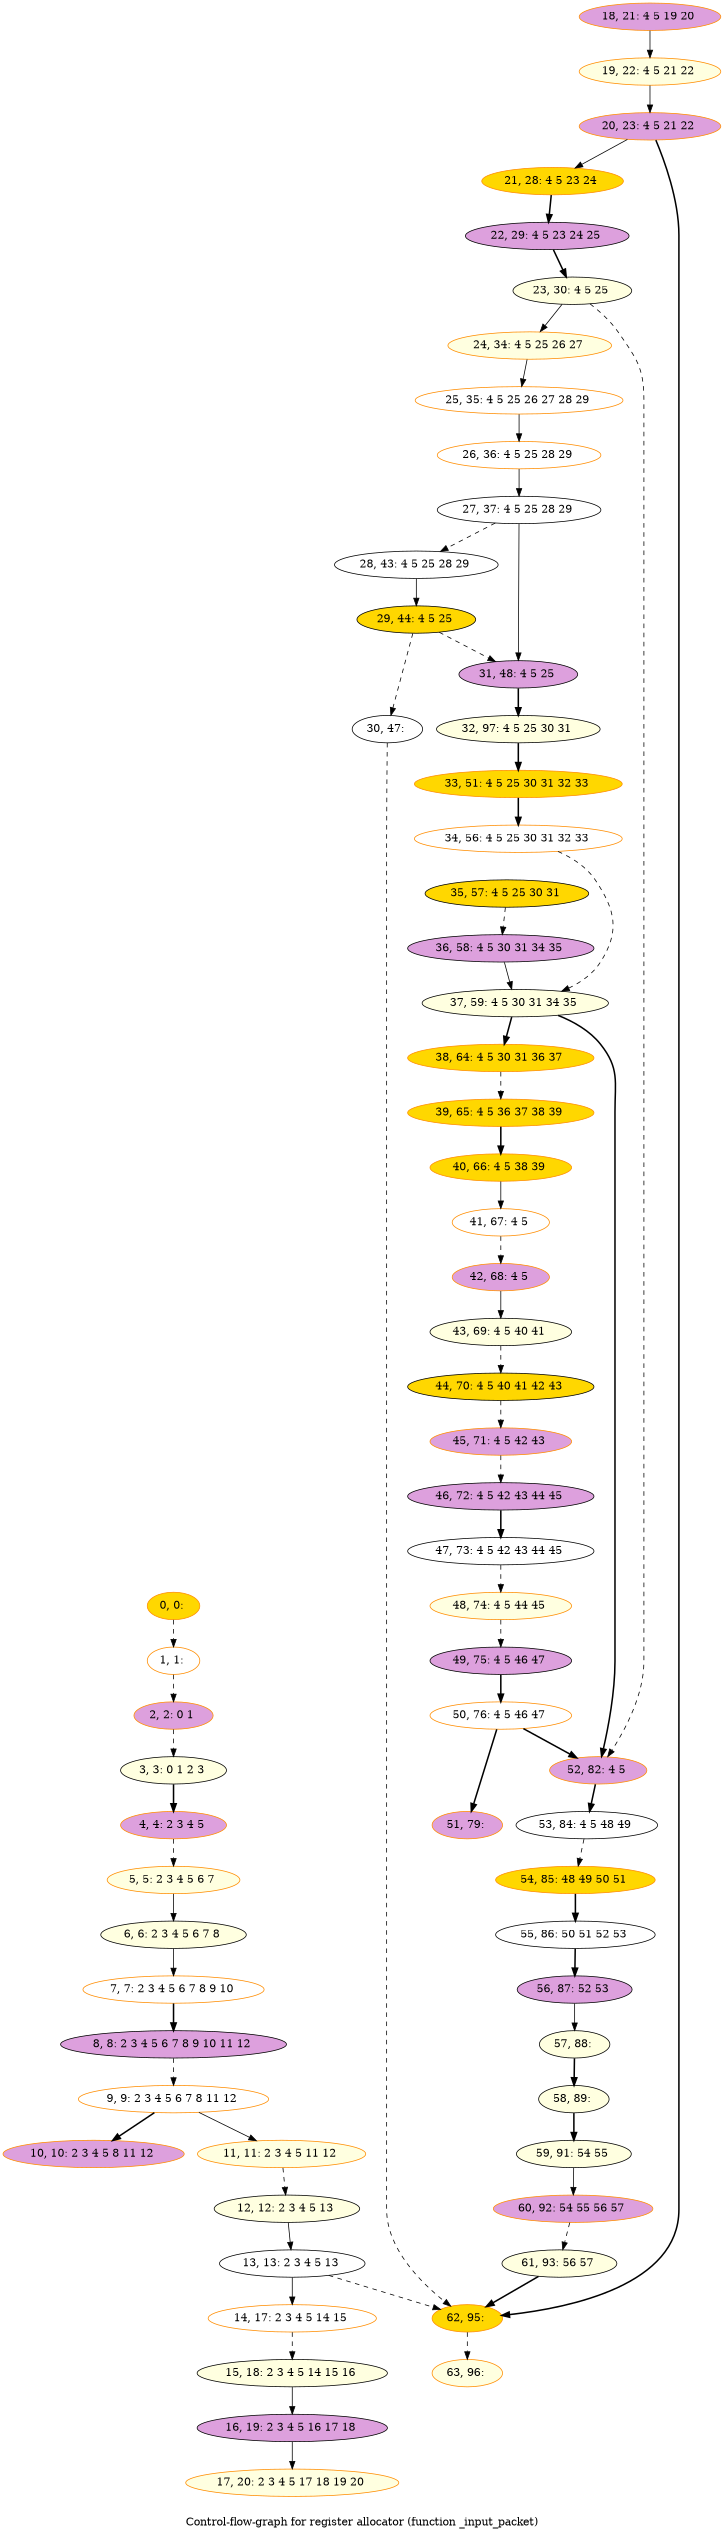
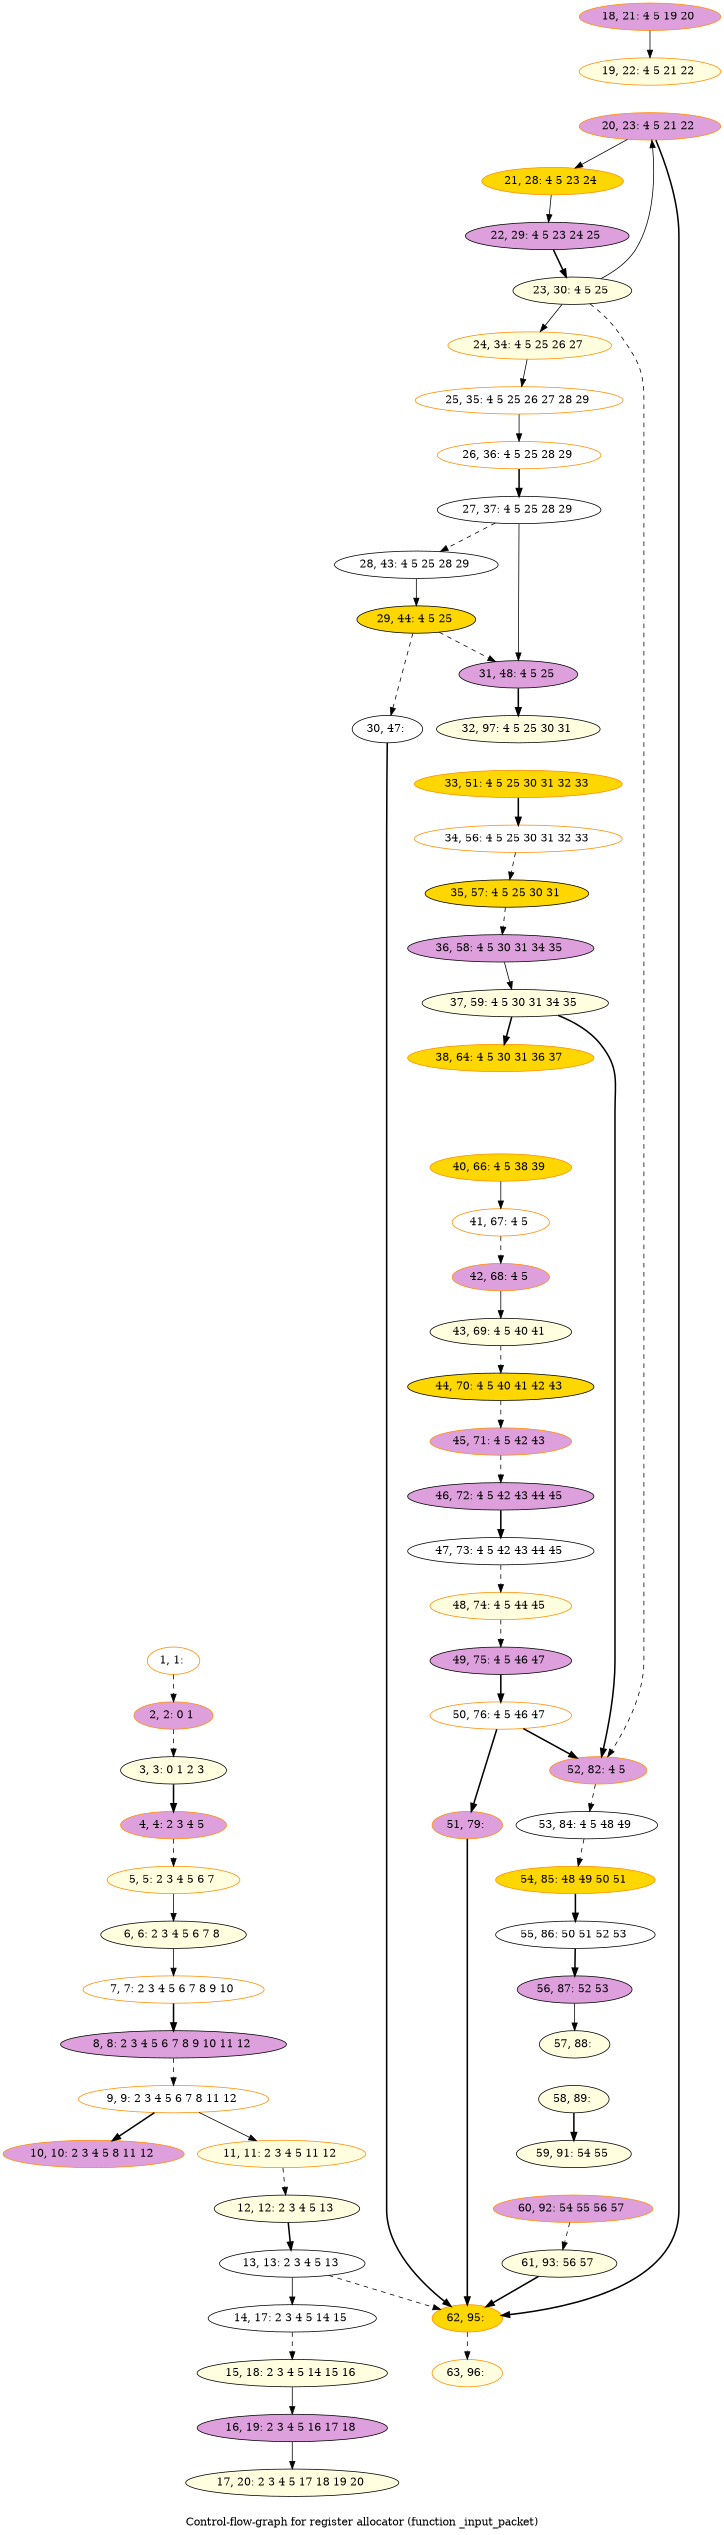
edge "19, 22: 4 5 21 22" -> "20, 23: 4 5 21 22": now "23, 30: 4 5 25" -> "20, 23: 4 5 21 22"
edge "21, 28: 4 5 23 24" -> "22, 29: 4 5 23 24 25": style bold -> solid
edge "26, 36: 4 5 25 28 29" -> "27, 37: 4 5 25 28 29": style solid -> bold
edge "32, 97: 4 5 25 30 31" -> "33, 51: 4 5 25 30 31 32 33": removed
edge "34, 56: 4 5 25 30 31 32 33" -> "37, 59: 4 5 30 31 34 35": now "34, 56: 4 5 25 30 31 32 33" -> "35, 57: 4 5 25 30 31"
node "39, 65: 4 5 36 37 38 39": removed
edge "30, 47:" -> "62, 95:": style dashed -> bold
node "0, 0:": removed
edge "52, 82: 4 5" -> "53, 84: 4 5 48 49": style bold -> dashed
edge "51, 79:" -> "62, 95:": added
edge "57, 88:" -> "58, 89:": removed
edge "59, 91: 54 55" -> "60, 92: 54 55 56 57": removed
edge "12, 12: 2 3 4 5 13" -> "13, 13: 2 3 4 5 13": style solid -> bold
node "14, 17: 2 3 4 5 14 15": color darkorange -> black
node "17, 20: 2 3 4 5 17 18 19 20": color darkorange -> black
